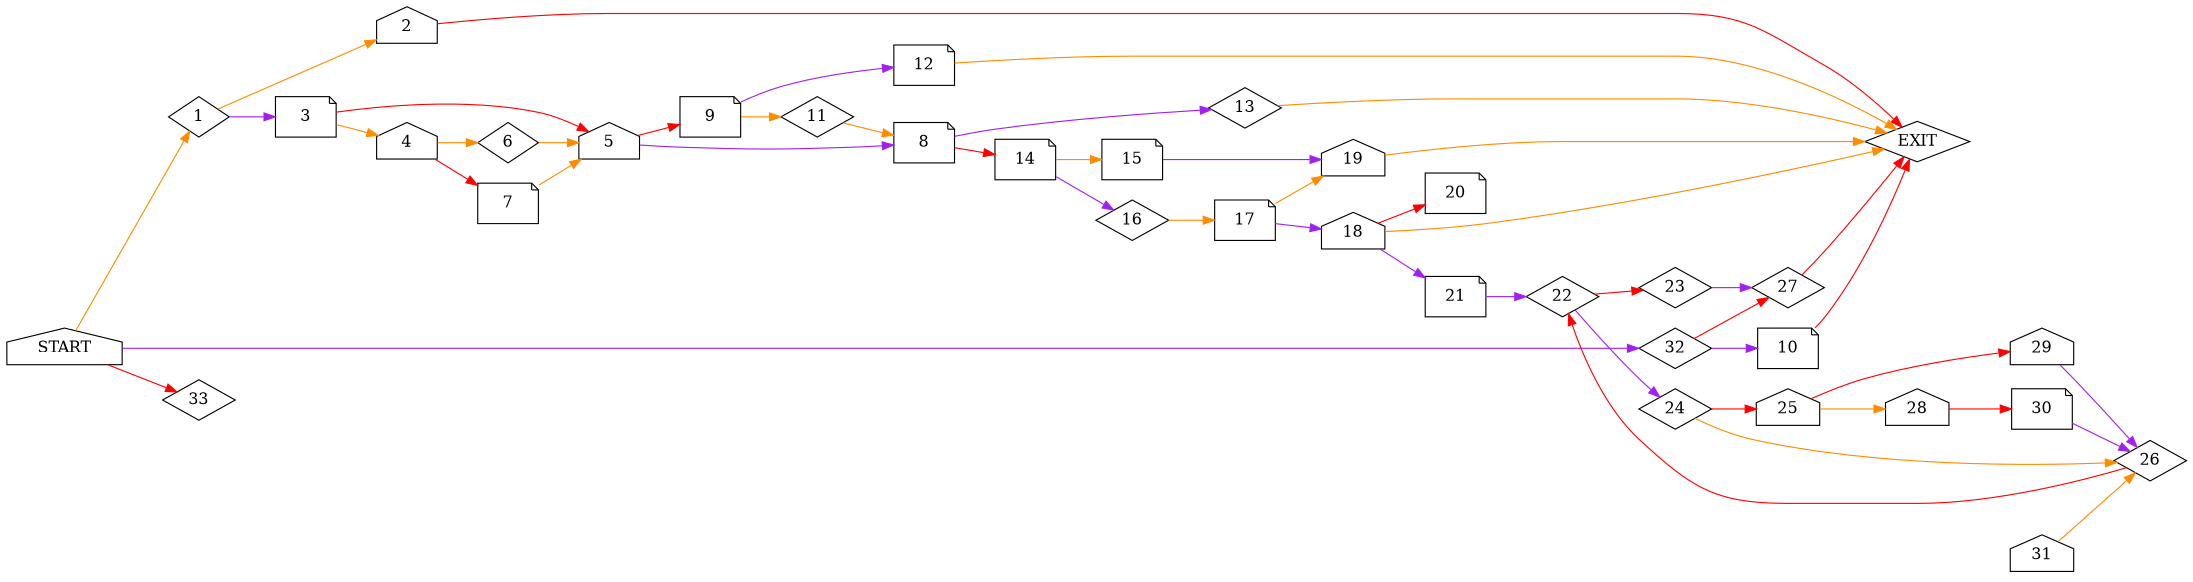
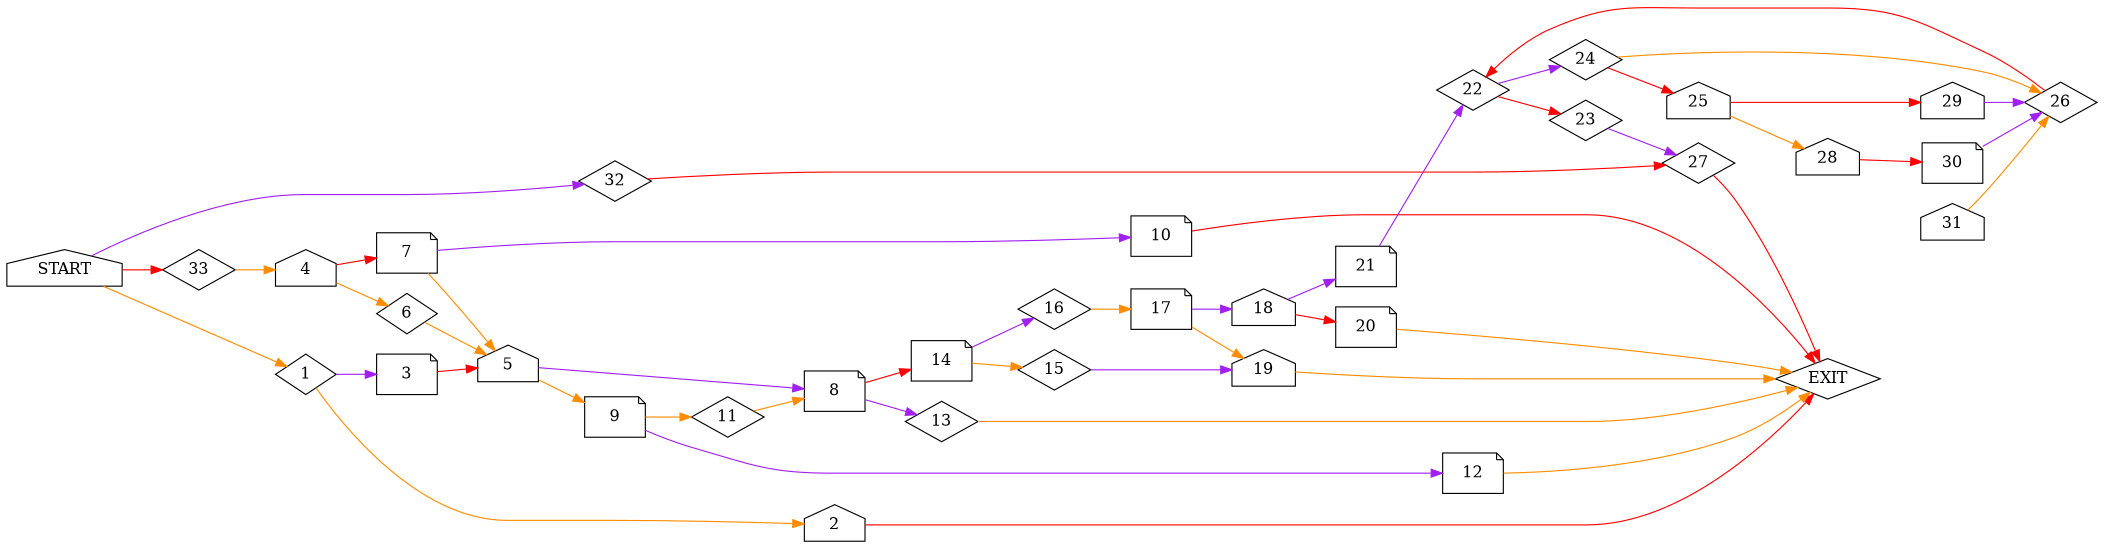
edge "3" -> "4": now "33" -> "4"
edge "5" -> "9": color red -> darkorange
node "15": shape note -> diamond
edge "18" -> "EXIT": now "20" -> "EXIT"
edge "32" -> "10": now "7" -> "10"
